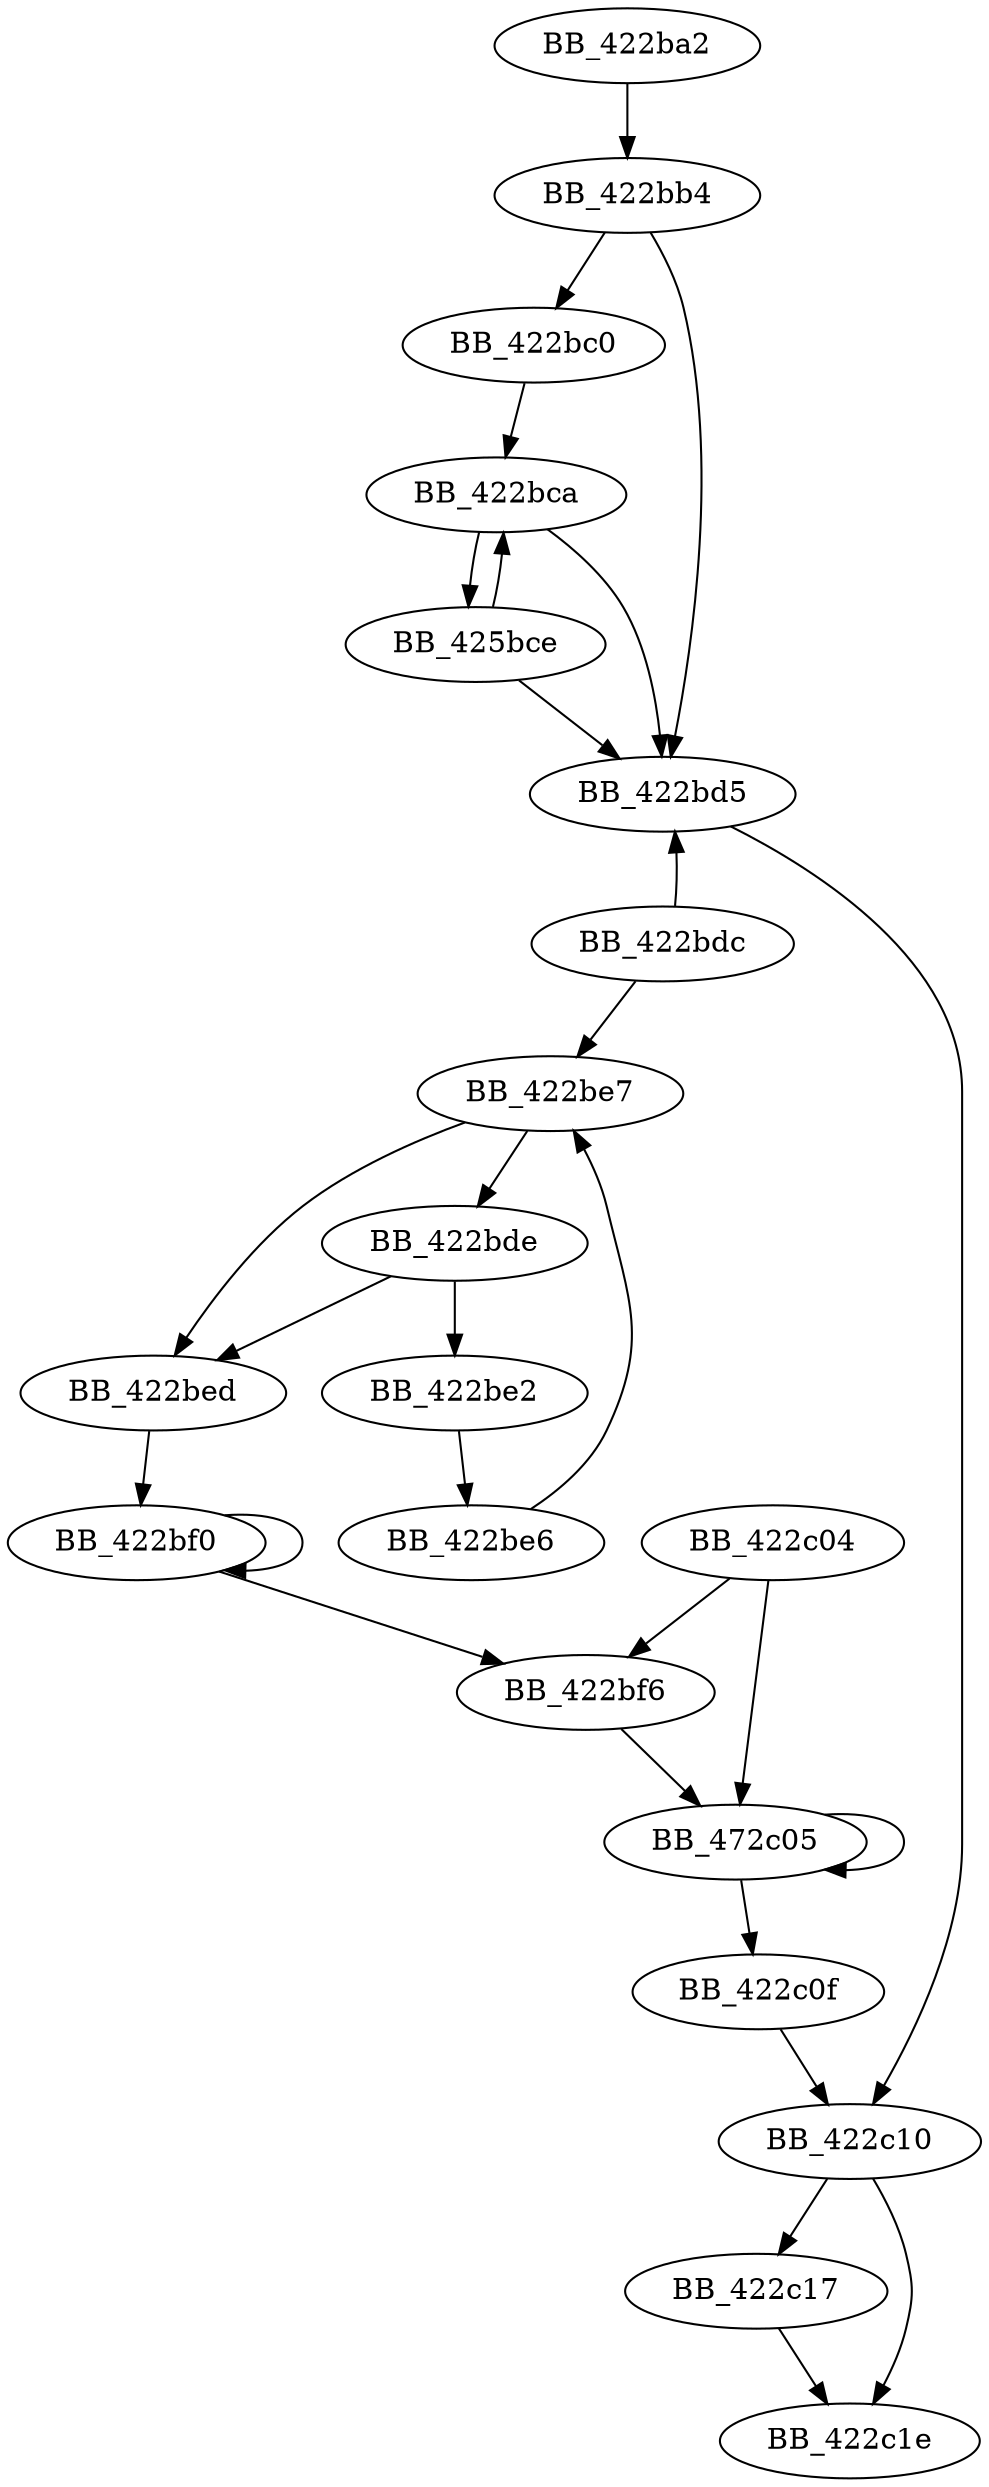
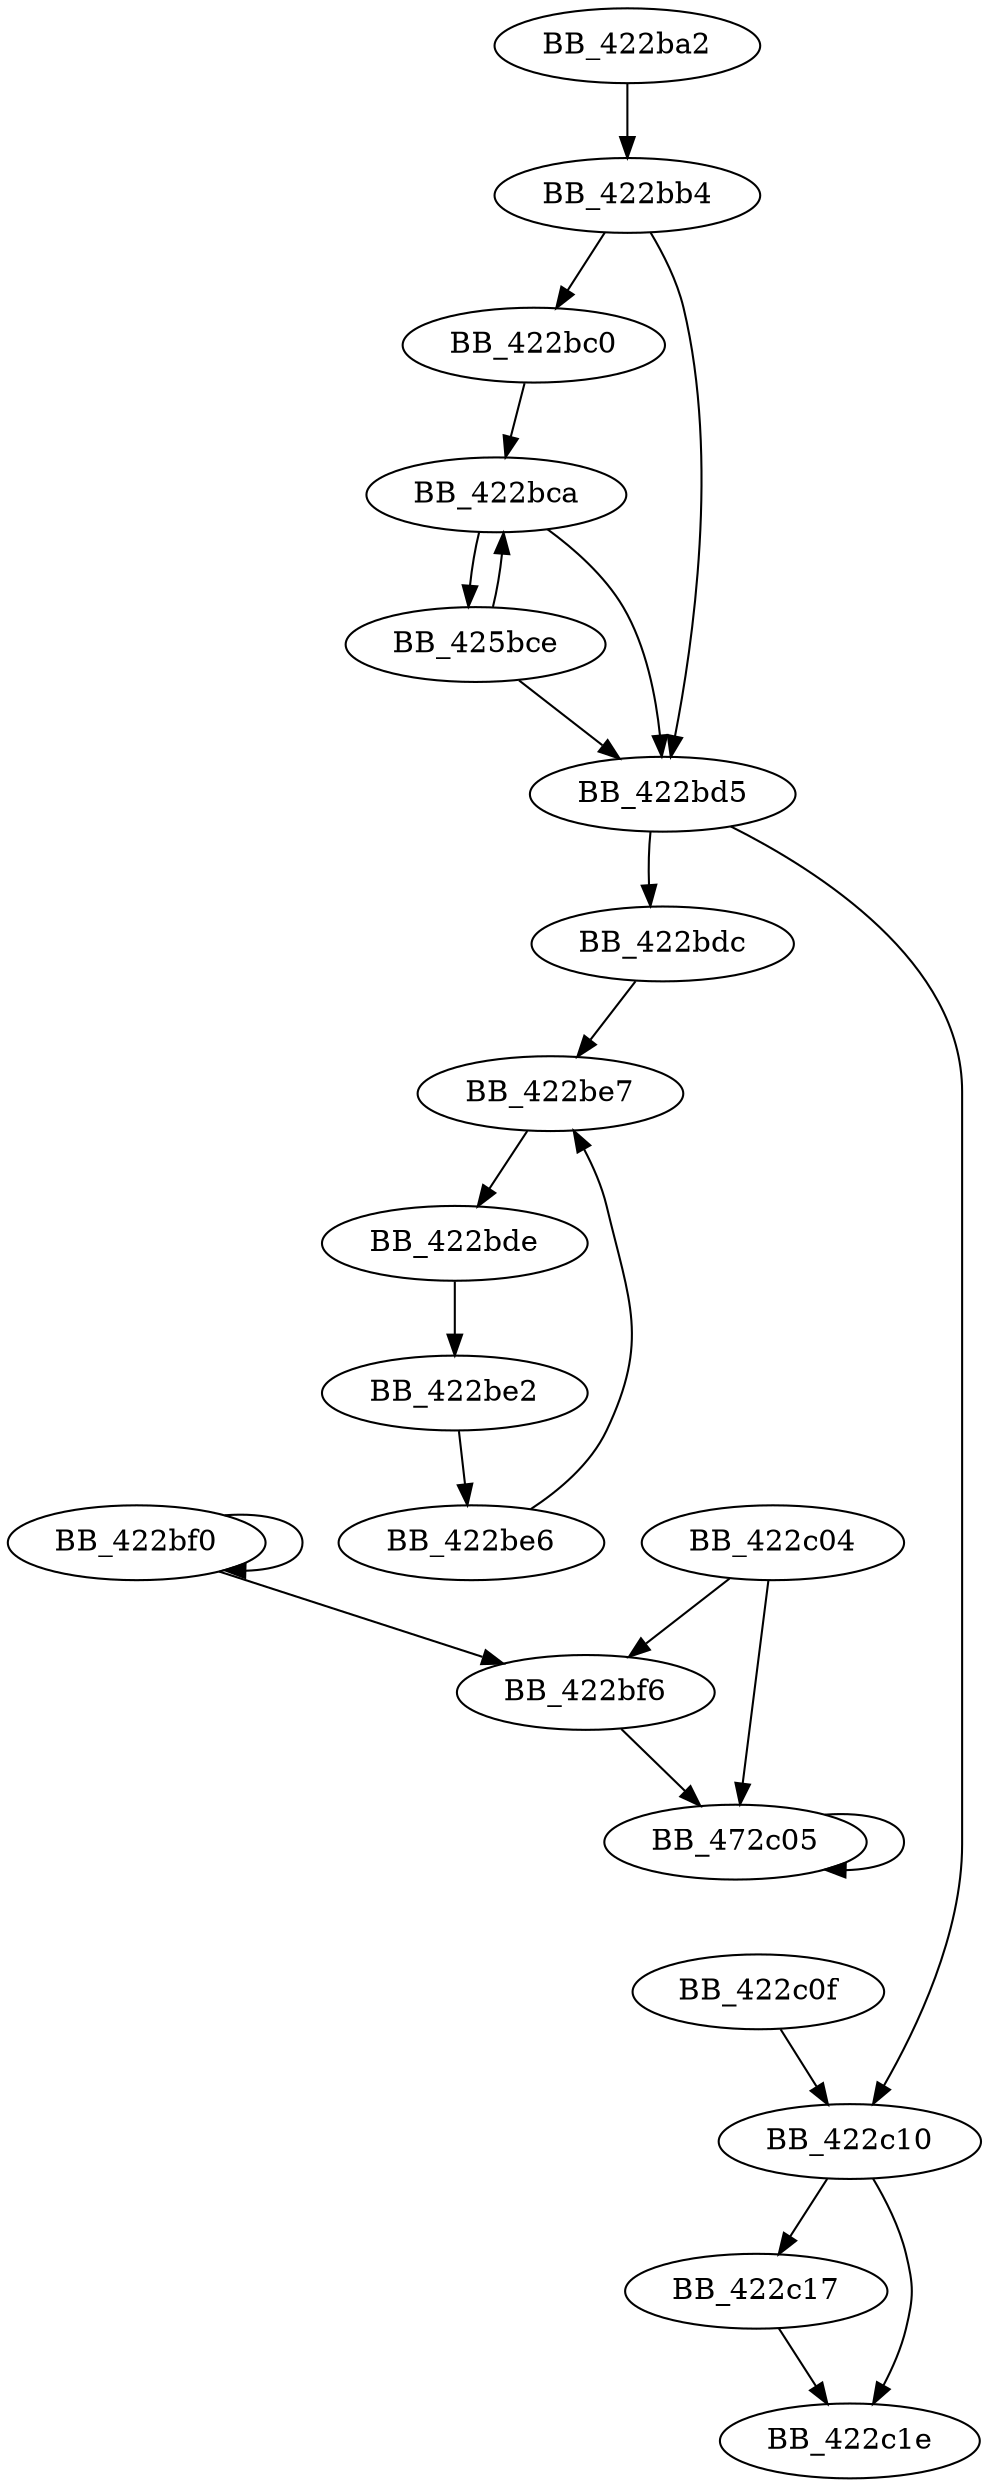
edge "BB_422bdc" -> "BB_422bd5": reversed
node "BB_422bed": removed
edge "BB_472c05" -> "BB_422c0f": removed
